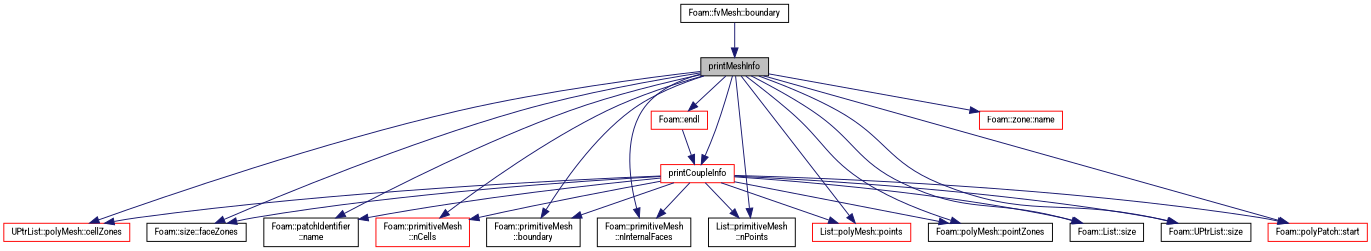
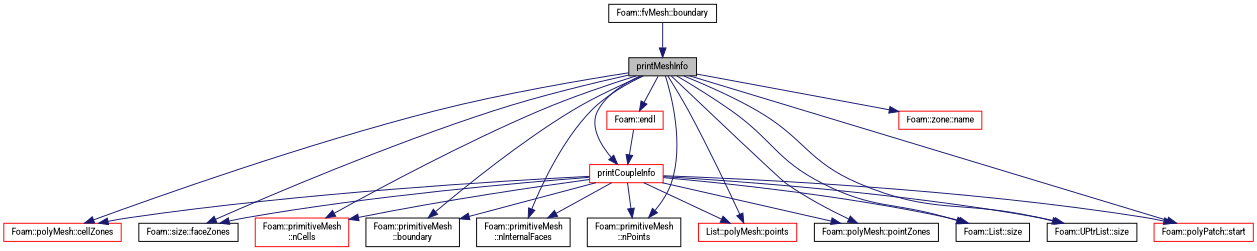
node "UPtrList::polyMesh::cellZones": label "UPtrList::polyMesh::cellZones" -> "Foam::polyMesh::cellZones"
node "Foam::patchIdentifier ::name": removed
node "List::primitiveMesh ::nPoints": label "List::primitiveMesh ::nPoints" -> "Foam::primitiveMesh ::nPoints"
